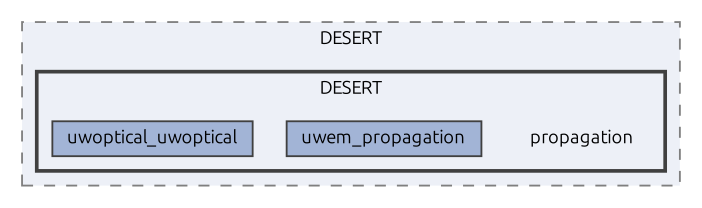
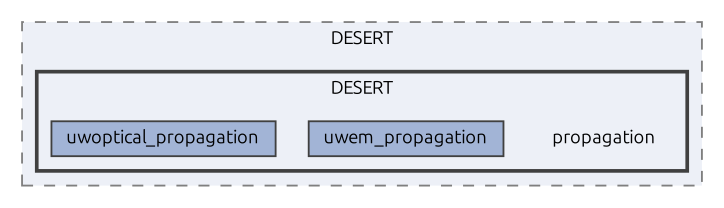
node "uwoptical_uwoptical": label "uwoptical_uwoptical" -> "uwoptical_propagation"
